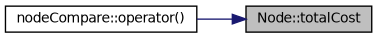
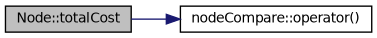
edge "nodeCompare::operator()" -> "Node::totalCost": reversed
